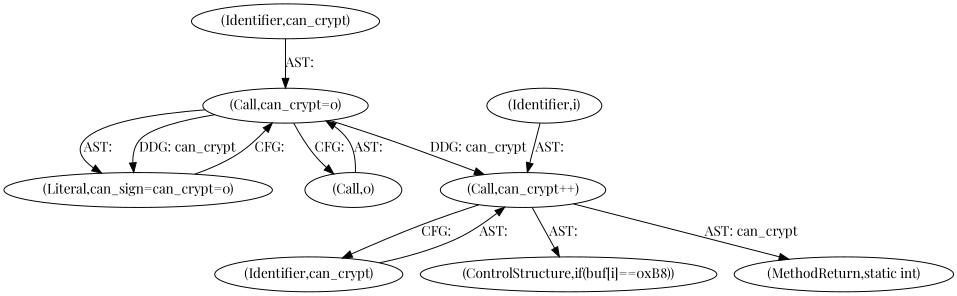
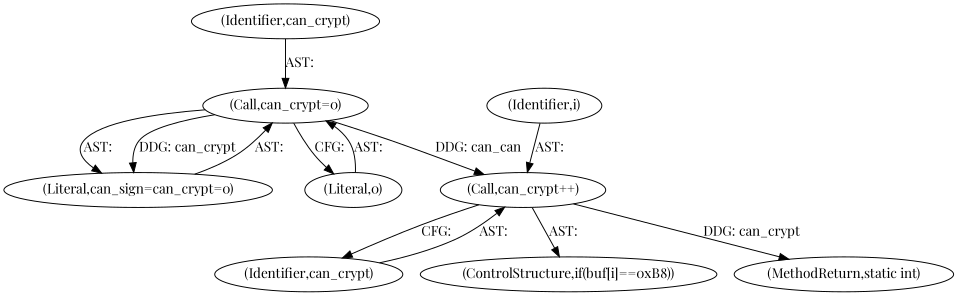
edge "(Literal,can_sign=can_crypt=0)" -> "(Call,can_crypt=0)": label "CFG: " -> "AST: "
edge "(Call,can_crypt=0)" -> "(Call,can_crypt++)": label "DDG: can_crypt" -> "DDG: can_can"
node "(Call,0)": label "(Call,0)" -> "(Literal,0)"
edge "(Call,can_crypt++)" -> "(MethodReturn,static int)": label "AST: can_crypt" -> "DDG: can_crypt"
